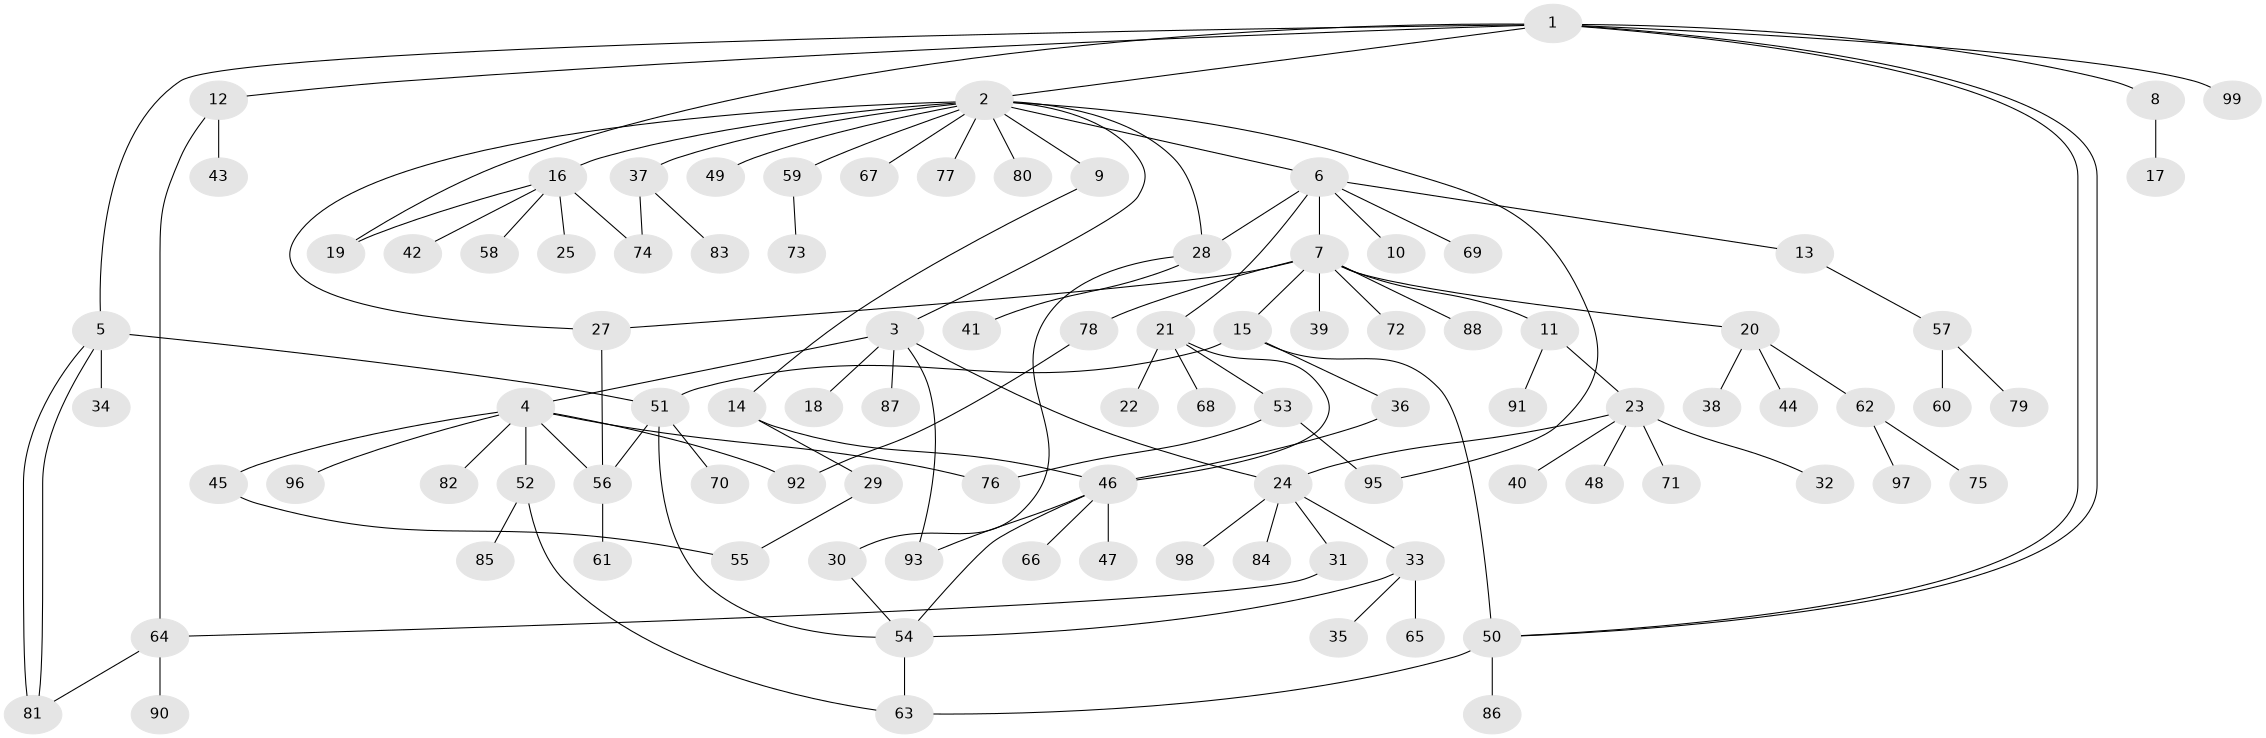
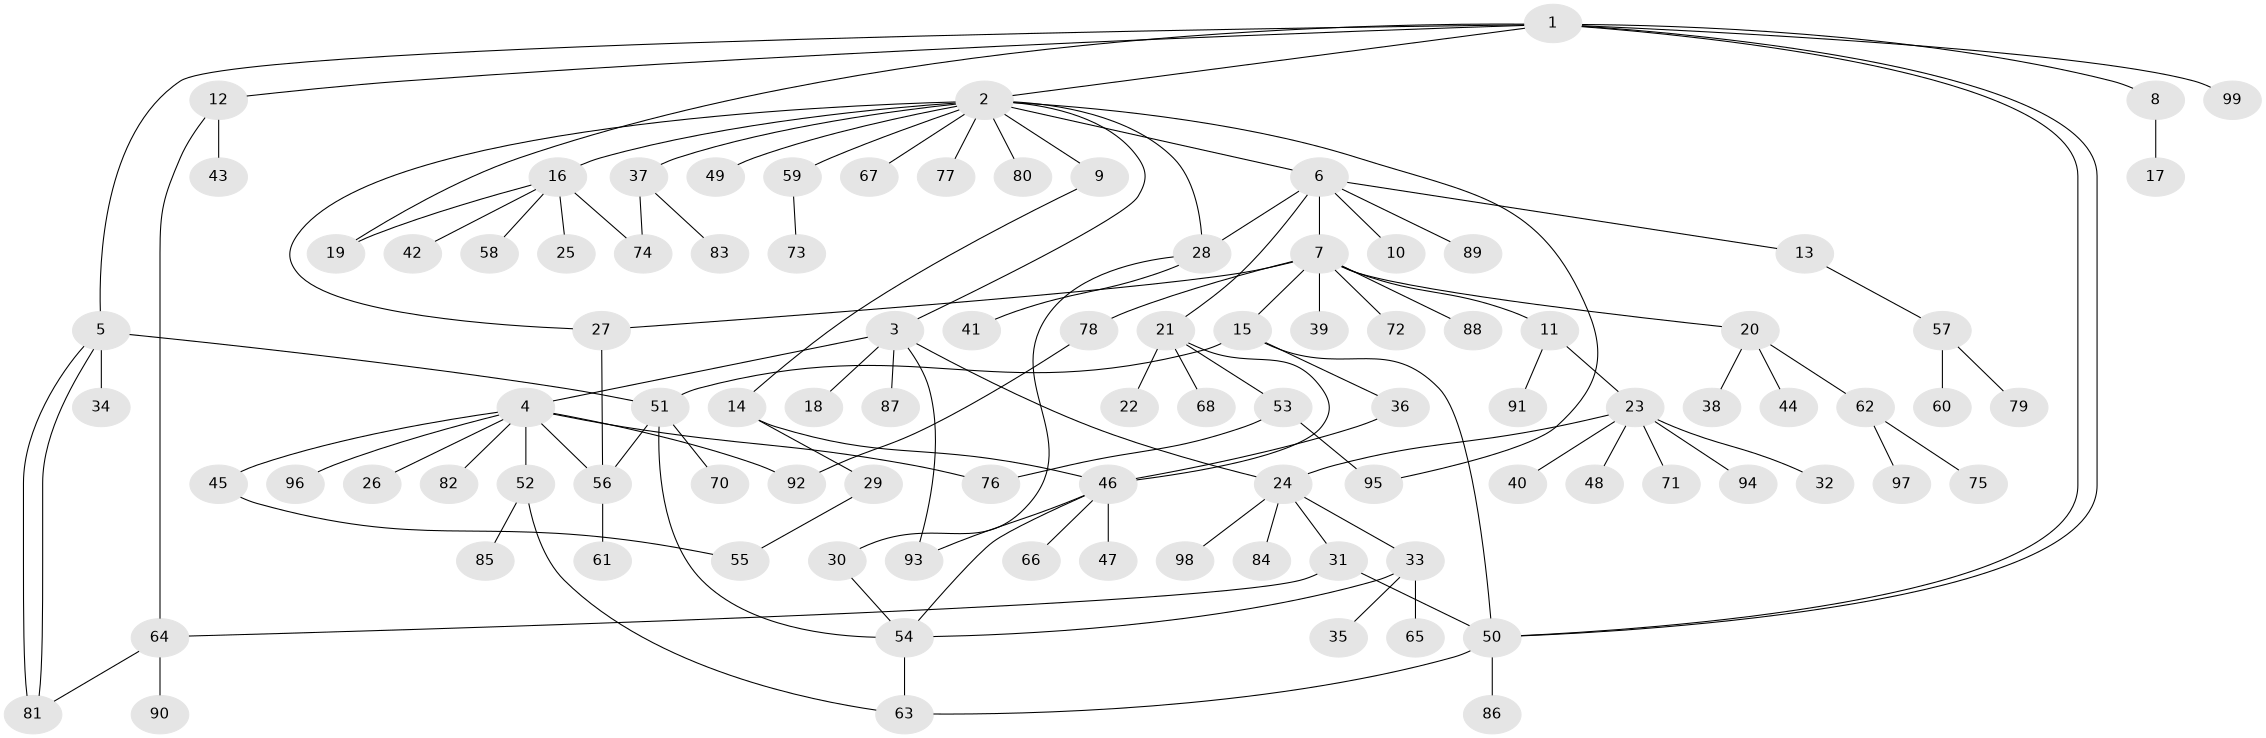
node "69": label "69" -> "89"
node "26": added
node "94": added
edge "31" -- "50": added
